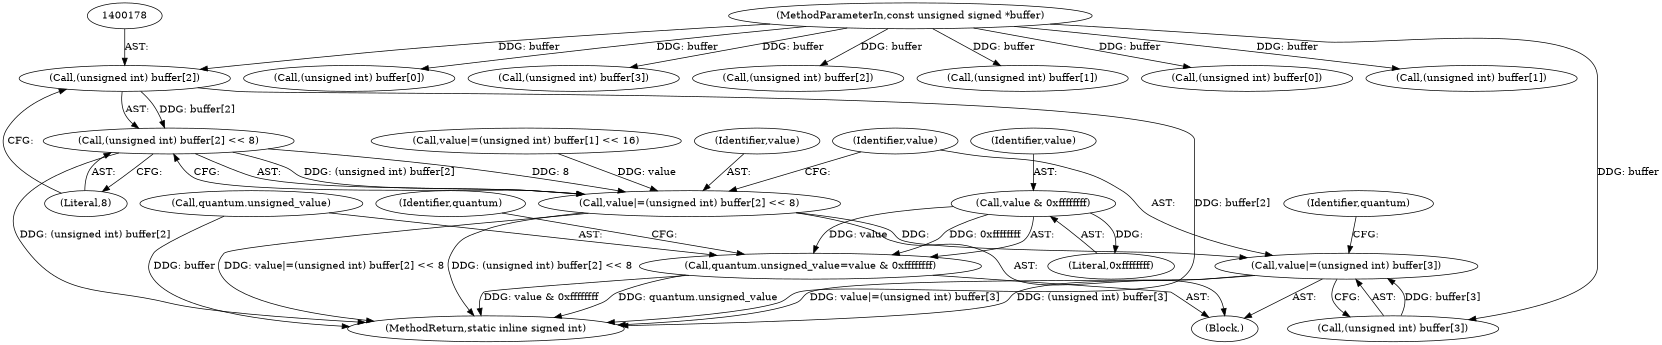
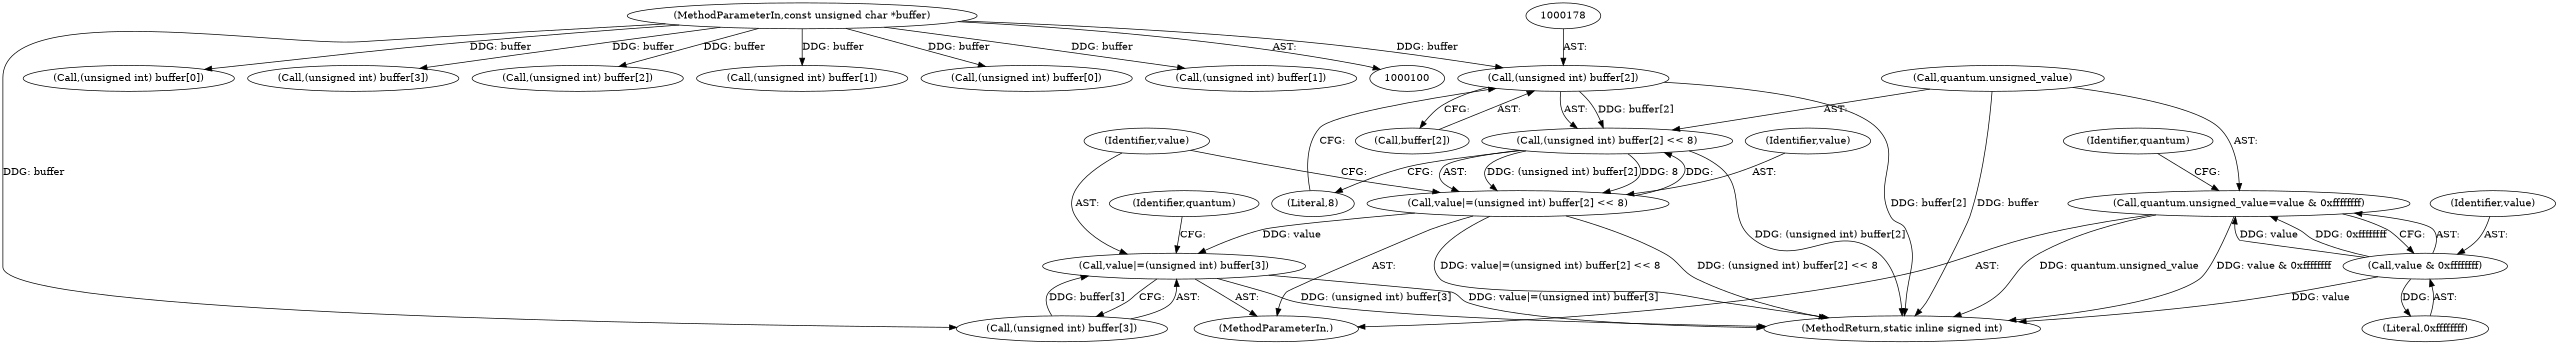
node "1400178": label "1400178" -> "1000178"
node "(MethodParameterIn,const unsigned signed *buffer)": label "(MethodParameterIn,const unsigned signed *buffer)" -> "(MethodParameterIn,const unsigned char *buffer)"
node "1000100": added
node "(Call,value|=(unsigned int) buffer[1] << 16)": removed
node "(Call,buffer[2])": added
edge "(Literal,8)" -> "(Call,(unsigned int) buffer[2] << 8)": now "(Call,quantum.unsigned_value)" -> "(Call,(unsigned int) buffer[2] << 8)"
edge "(Call,value|=(unsigned int) buffer[2] << 8)" -> "(Call,(unsigned int) buffer[2] << 8)": label "CFG: " -> "DDG: "
edge "(Call,quantum.unsigned_value=value & 0xffffffff)" -> "(Call,value & 0xffffffff)": added, label "CFG:"
edge "(Call,value|=(unsigned int) buffer[2] << 8)" -> "(Call,value|=(unsigned int) buffer[3])": label "DDG: " -> "DDG: value"
edge "(Call,value & 0xffffffff)" -> "(MethodReturn,static inline signed int)": added, label "DDG: value"
node "(Block,)": label "(Block,)" -> "(MethodParameterIn,)"
